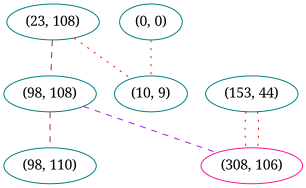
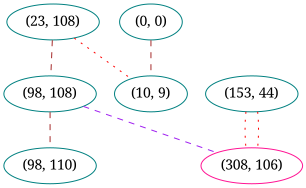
edge "(0, 0)" -- "(10, 9)": style dotted -> dashed
